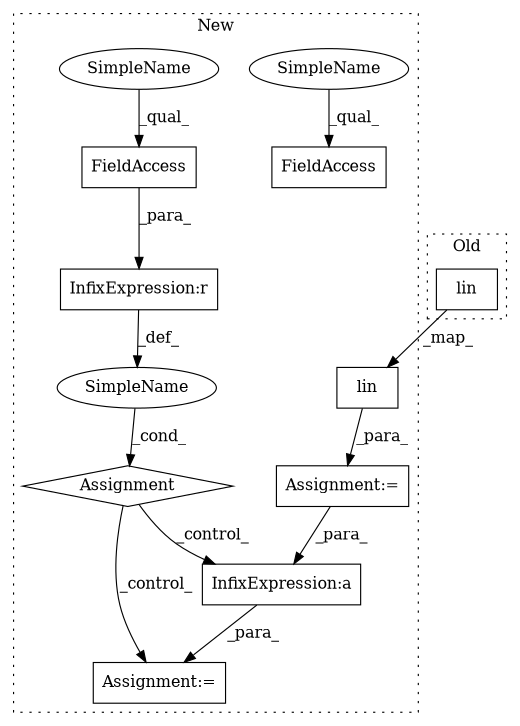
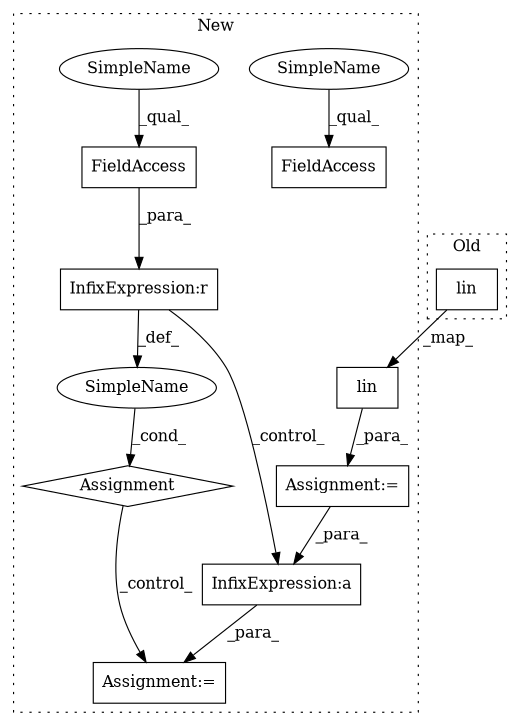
edge "Assignment" -> "InfixExpression:a": now "InfixExpression:r" -> "InfixExpression:a"
